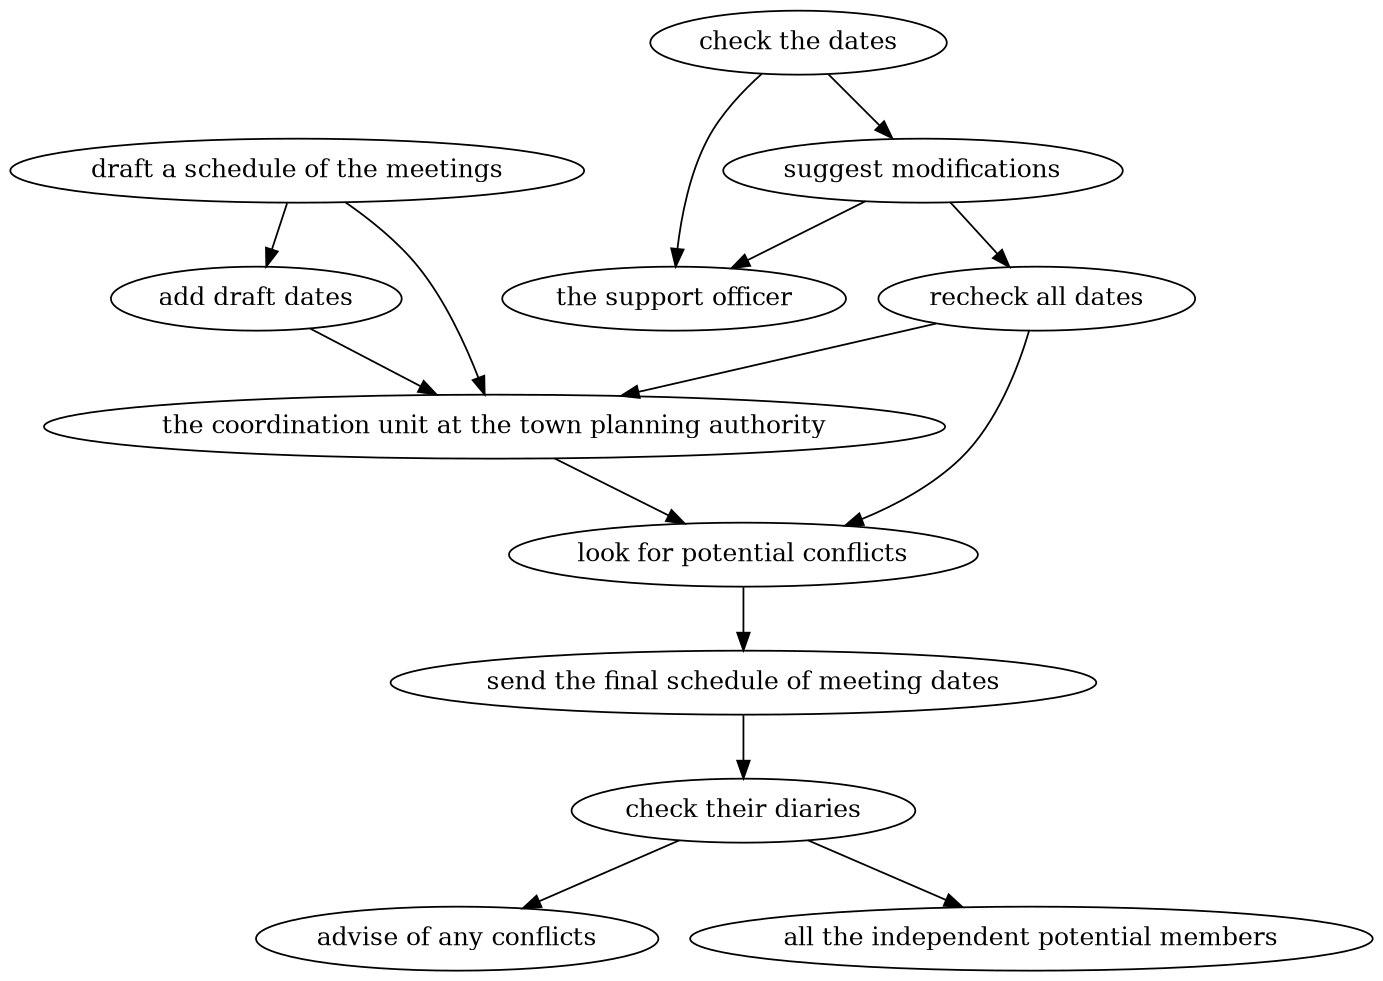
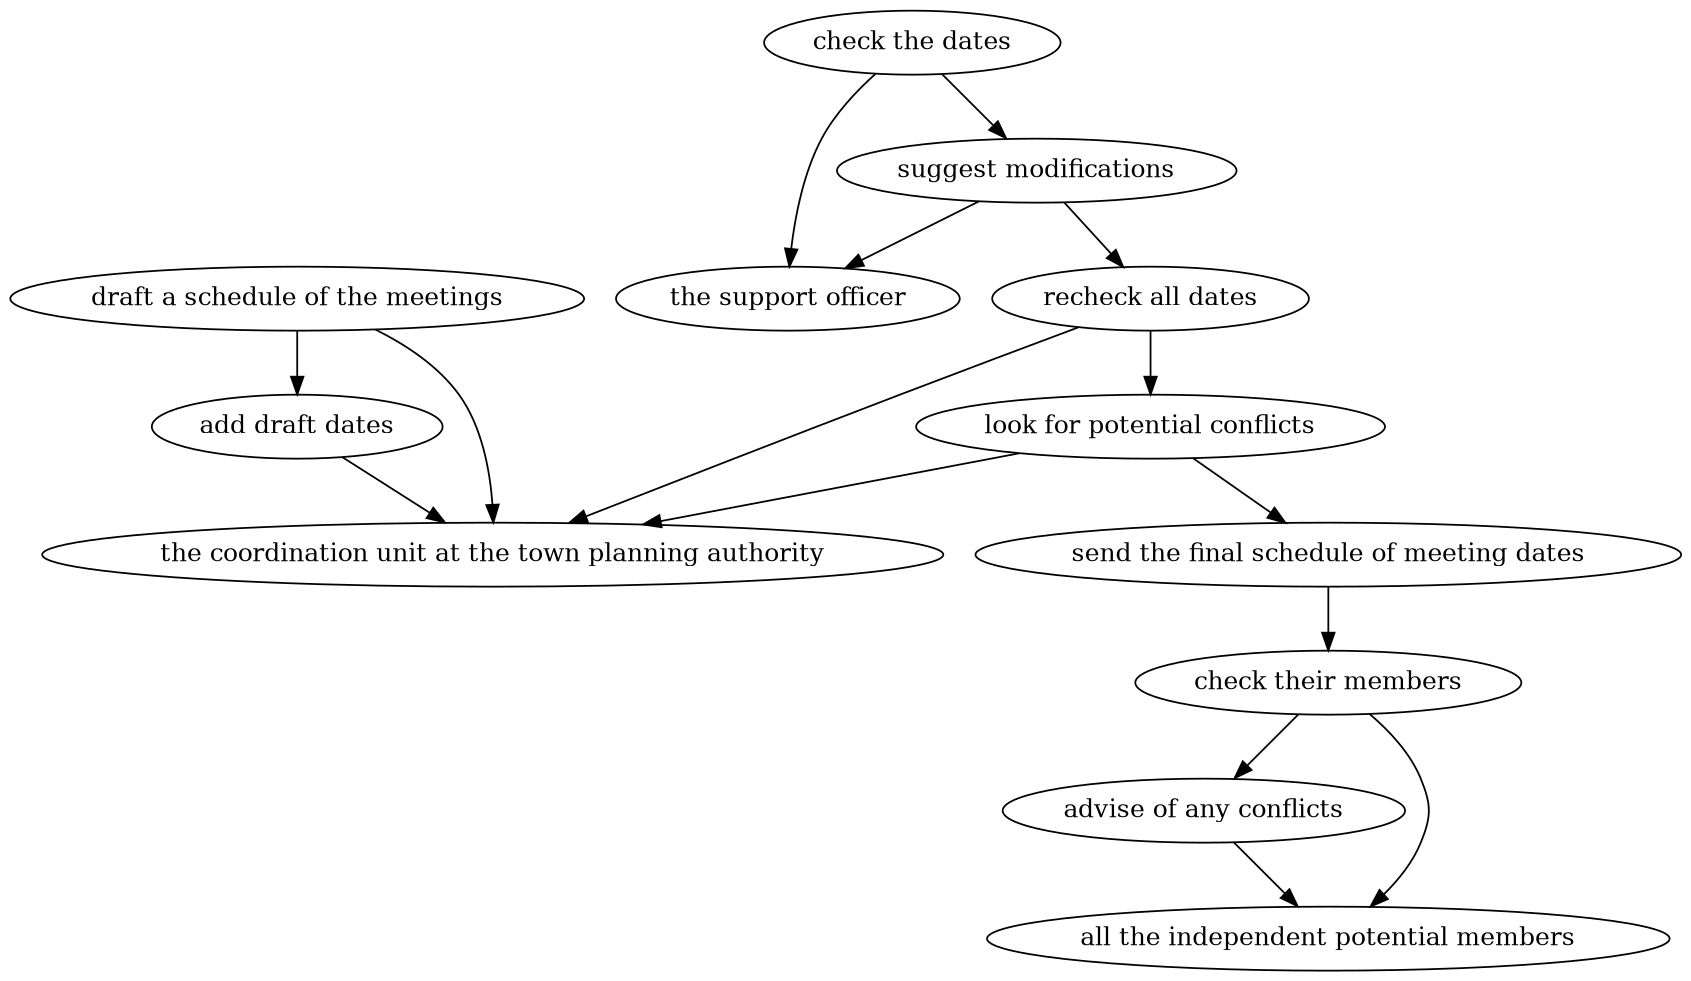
edge "the coordination unit at the town planning authority" -> "look for potential conflicts": reversed
node "check their diaries": label "check their diaries" -> "check their members"
edge "advise of any conflicts" -> "all the independent potential members": added
